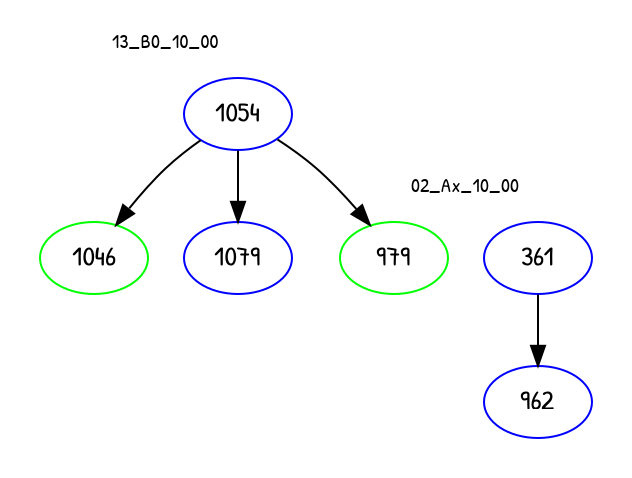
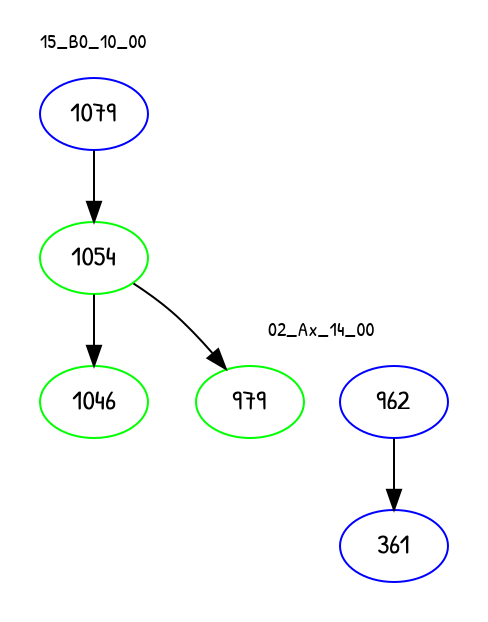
cluster "13_B0_10_00": label "13_B0_10_00" -> "15_B0_10_00"
node "1054": color blue -> green
edge "1054" -> "1079": reversed
cluster "02_Ax_10_00": label "02_Ax_10_00" -> "02_Ax_14_00"
edge "361" -> "962": reversed
